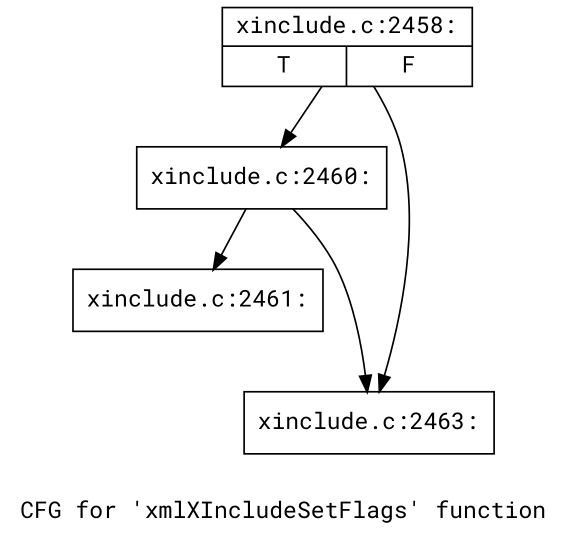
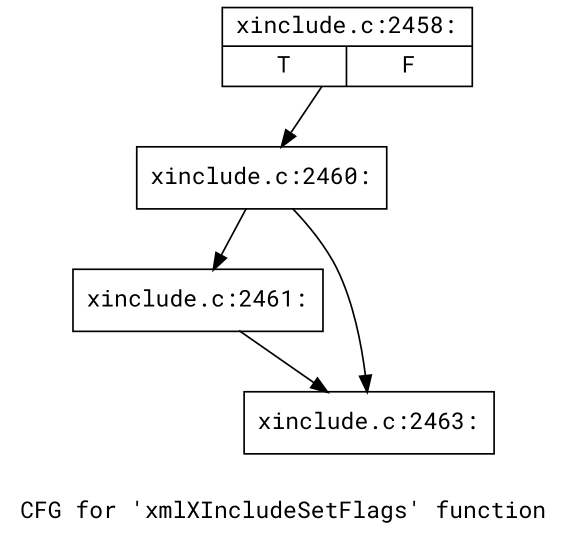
edge "xinclude.c:2458:" -> "xinclude.c:2463:": now "xinclude.c:2461:" -> "xinclude.c:2463:"
